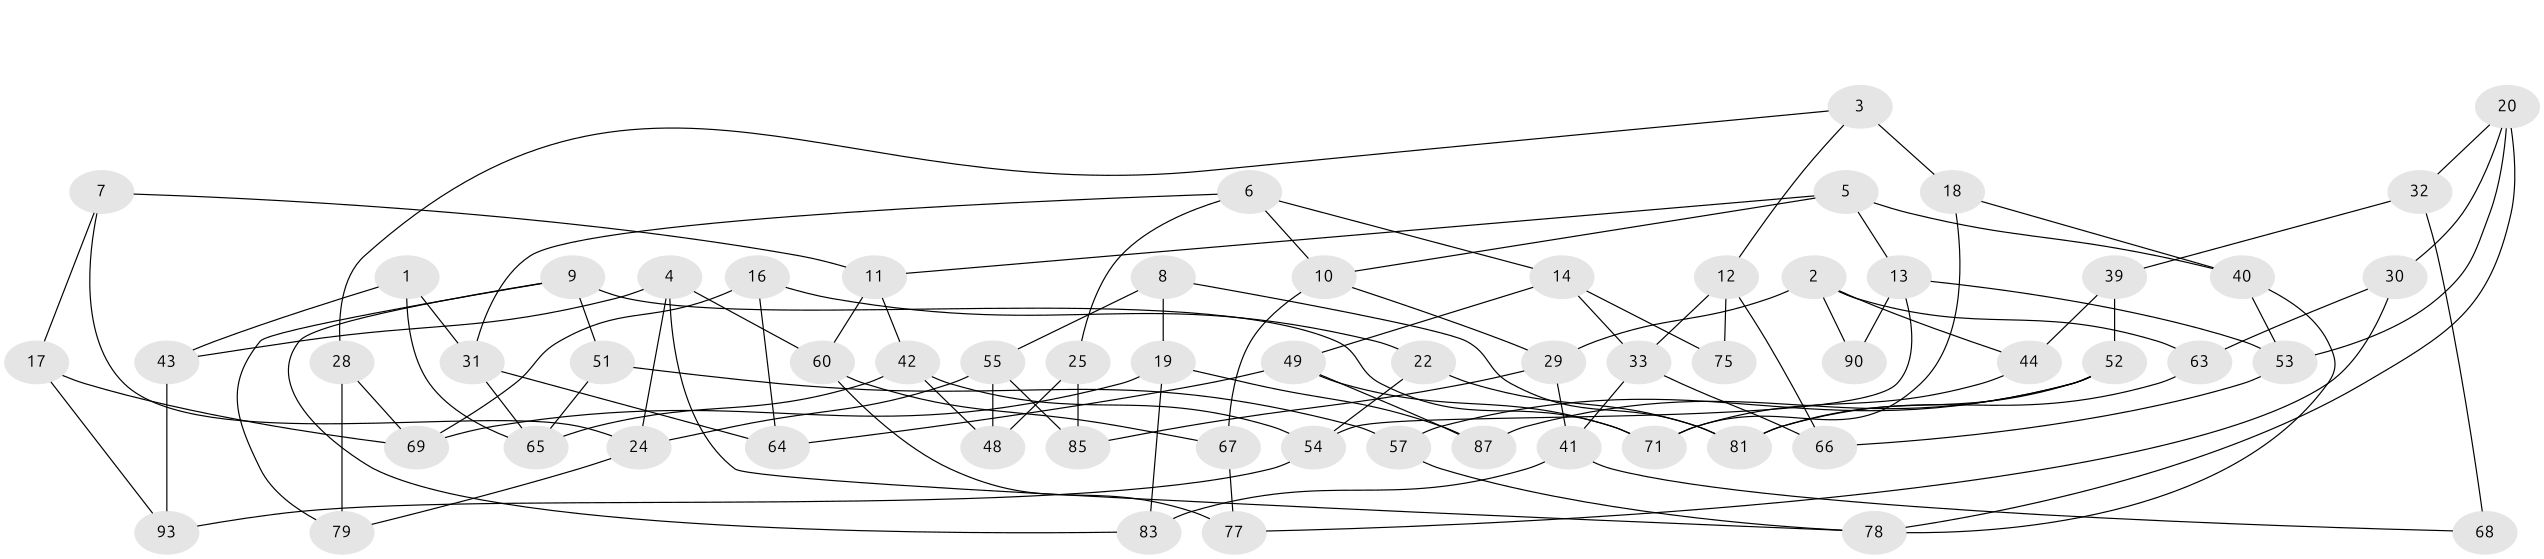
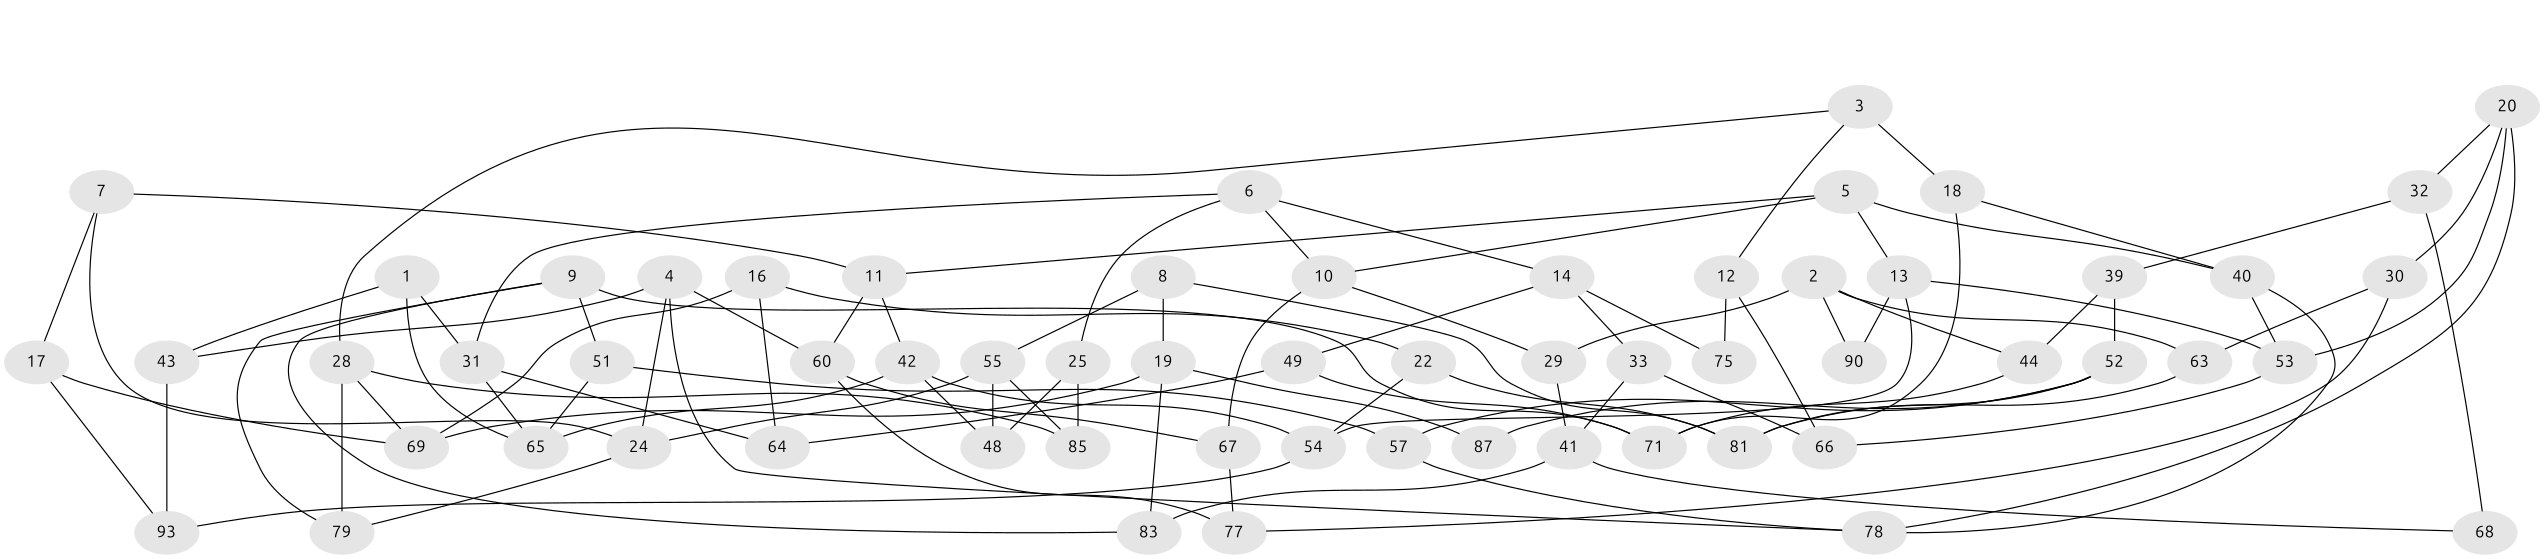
edge "12" -- "33": removed
edge "49" -- "87": removed
edge "29" -- "85": now "28" -- "85"
